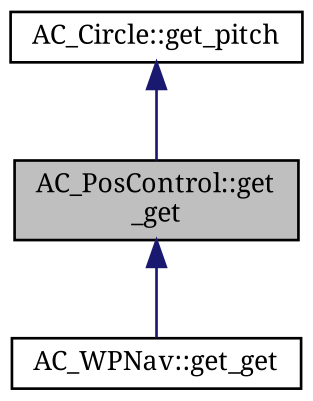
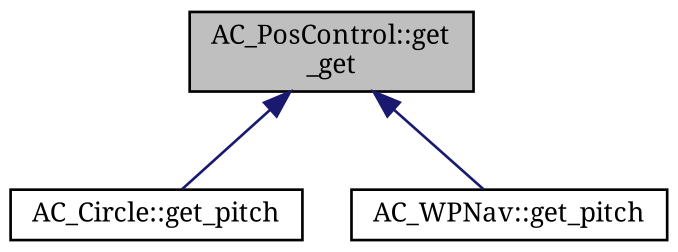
edge "AC_PosControl::get _get" -> "AC_Circle::get_pitch": reversed
node "AC_WPNav::get_get": label "AC_WPNav::get_get" -> "AC_WPNav::get_pitch"
